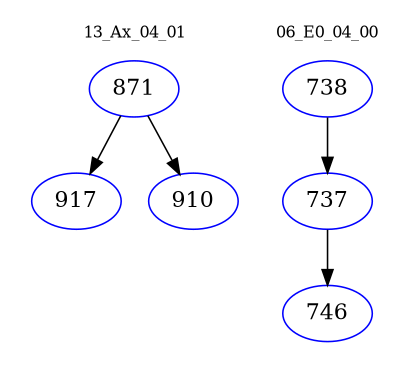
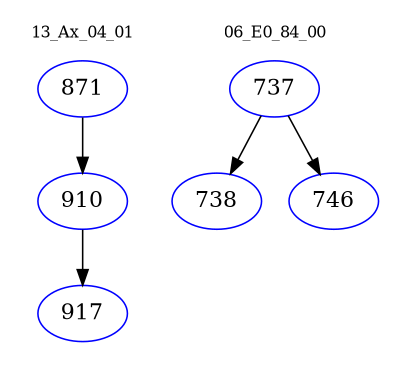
cluster "06_E0_04_00": label "06_E0_04_00" -> "06_E0_84_00"
edge "738" -> "737": reversed
edge "871" -> "917": now "910" -> "917"
